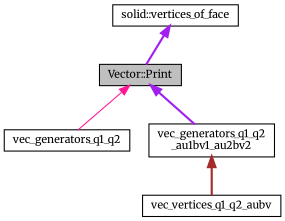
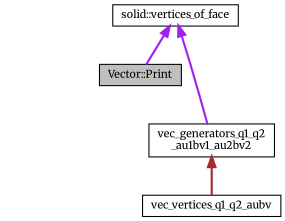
edge "vec_generators_q1_q2 _au1bv1_au2bv2" -> "Vector::Print": now "vec_generators_q1_q2 _au1bv1_au2bv2" -> "solid::vertices_of_face"
node "vec_generators_q1_q2": removed
